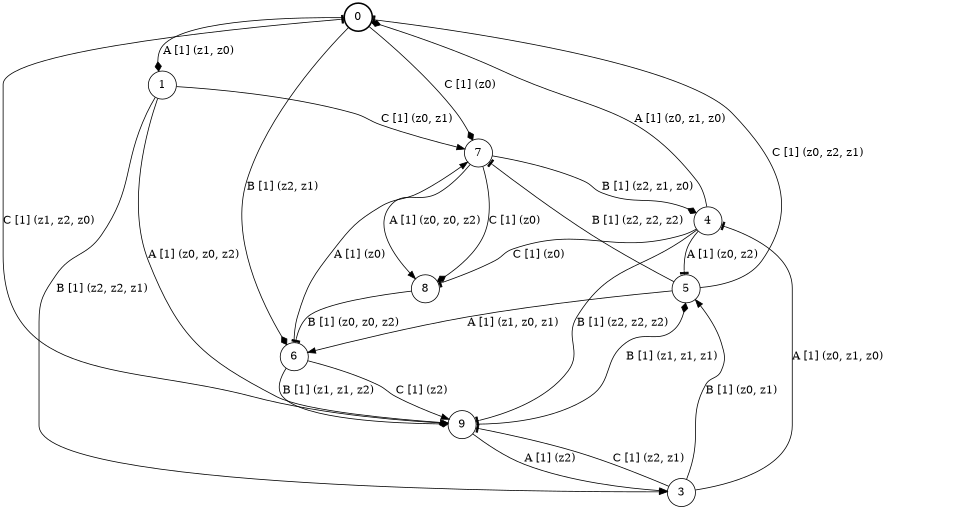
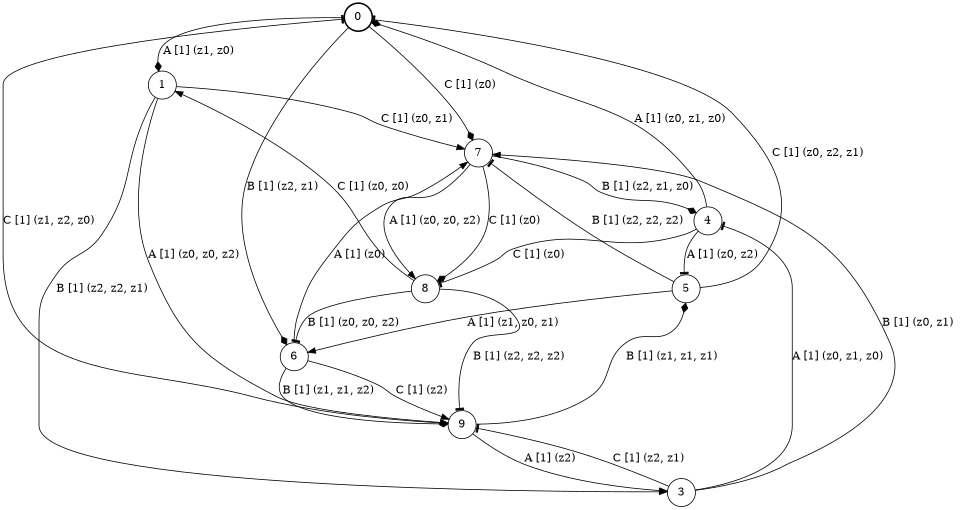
edge "8" -> "1": added, label "C [1] (z0, z0)"
edge "4" -> "9": now "8" -> "9"
edge "3" -> "5": now "3" -> "7"
